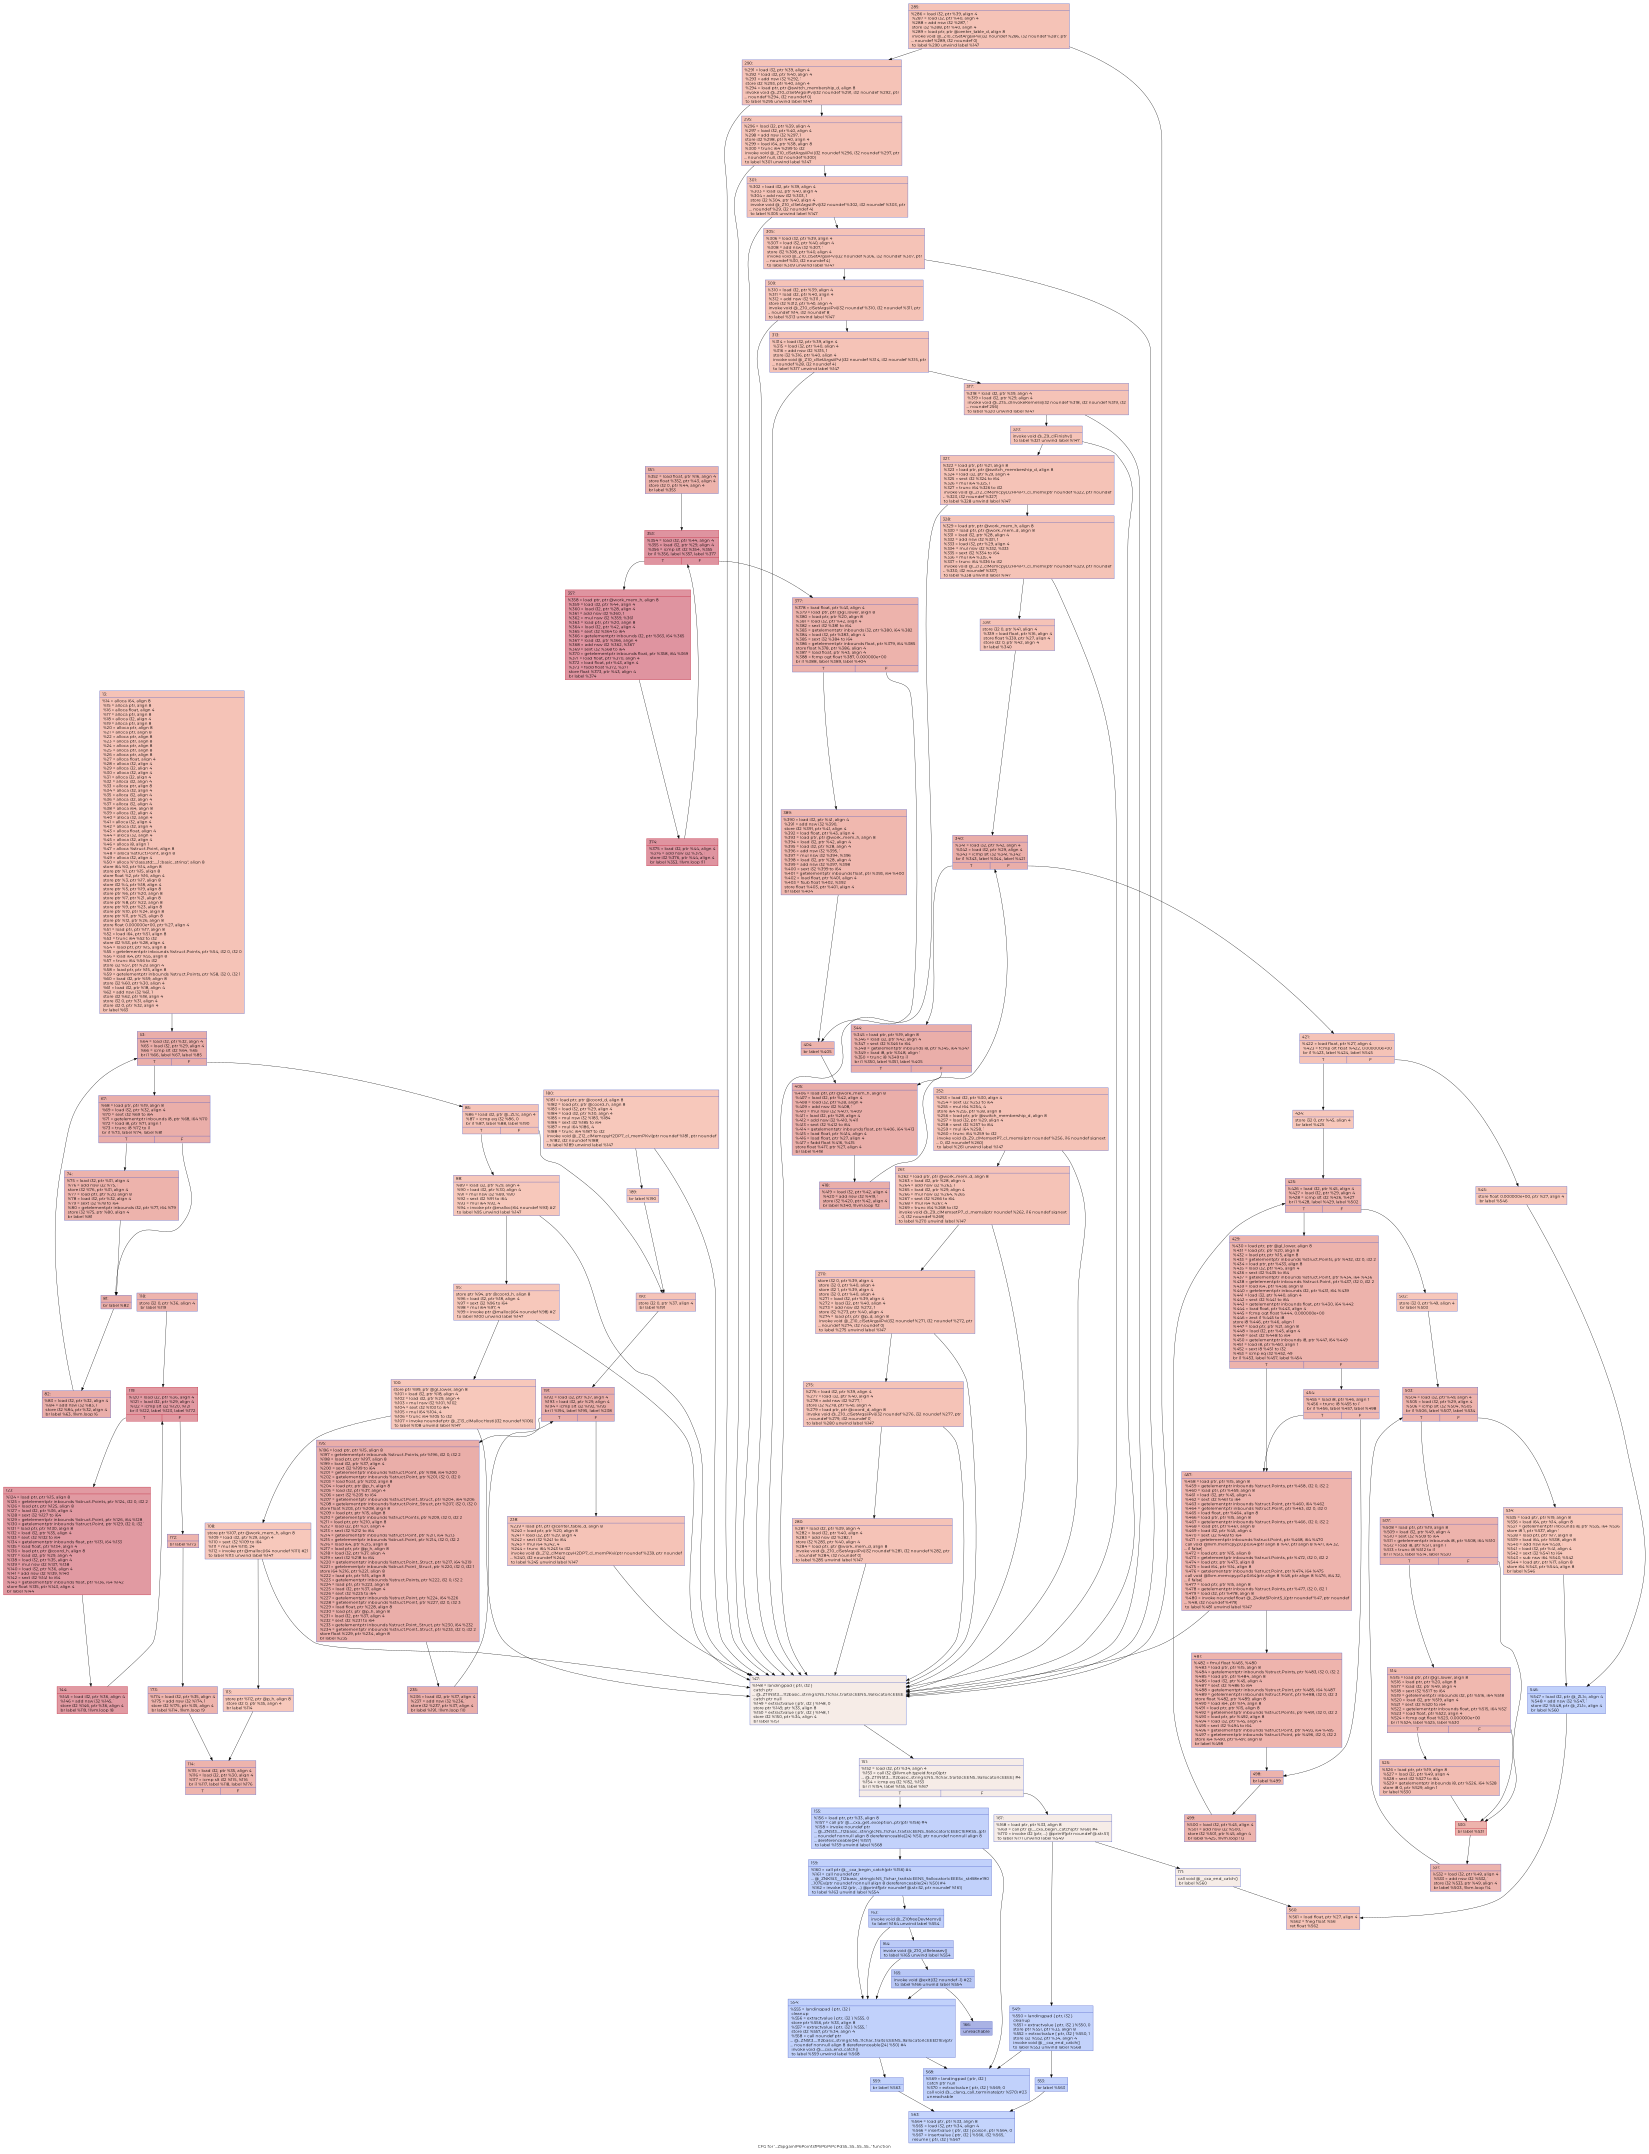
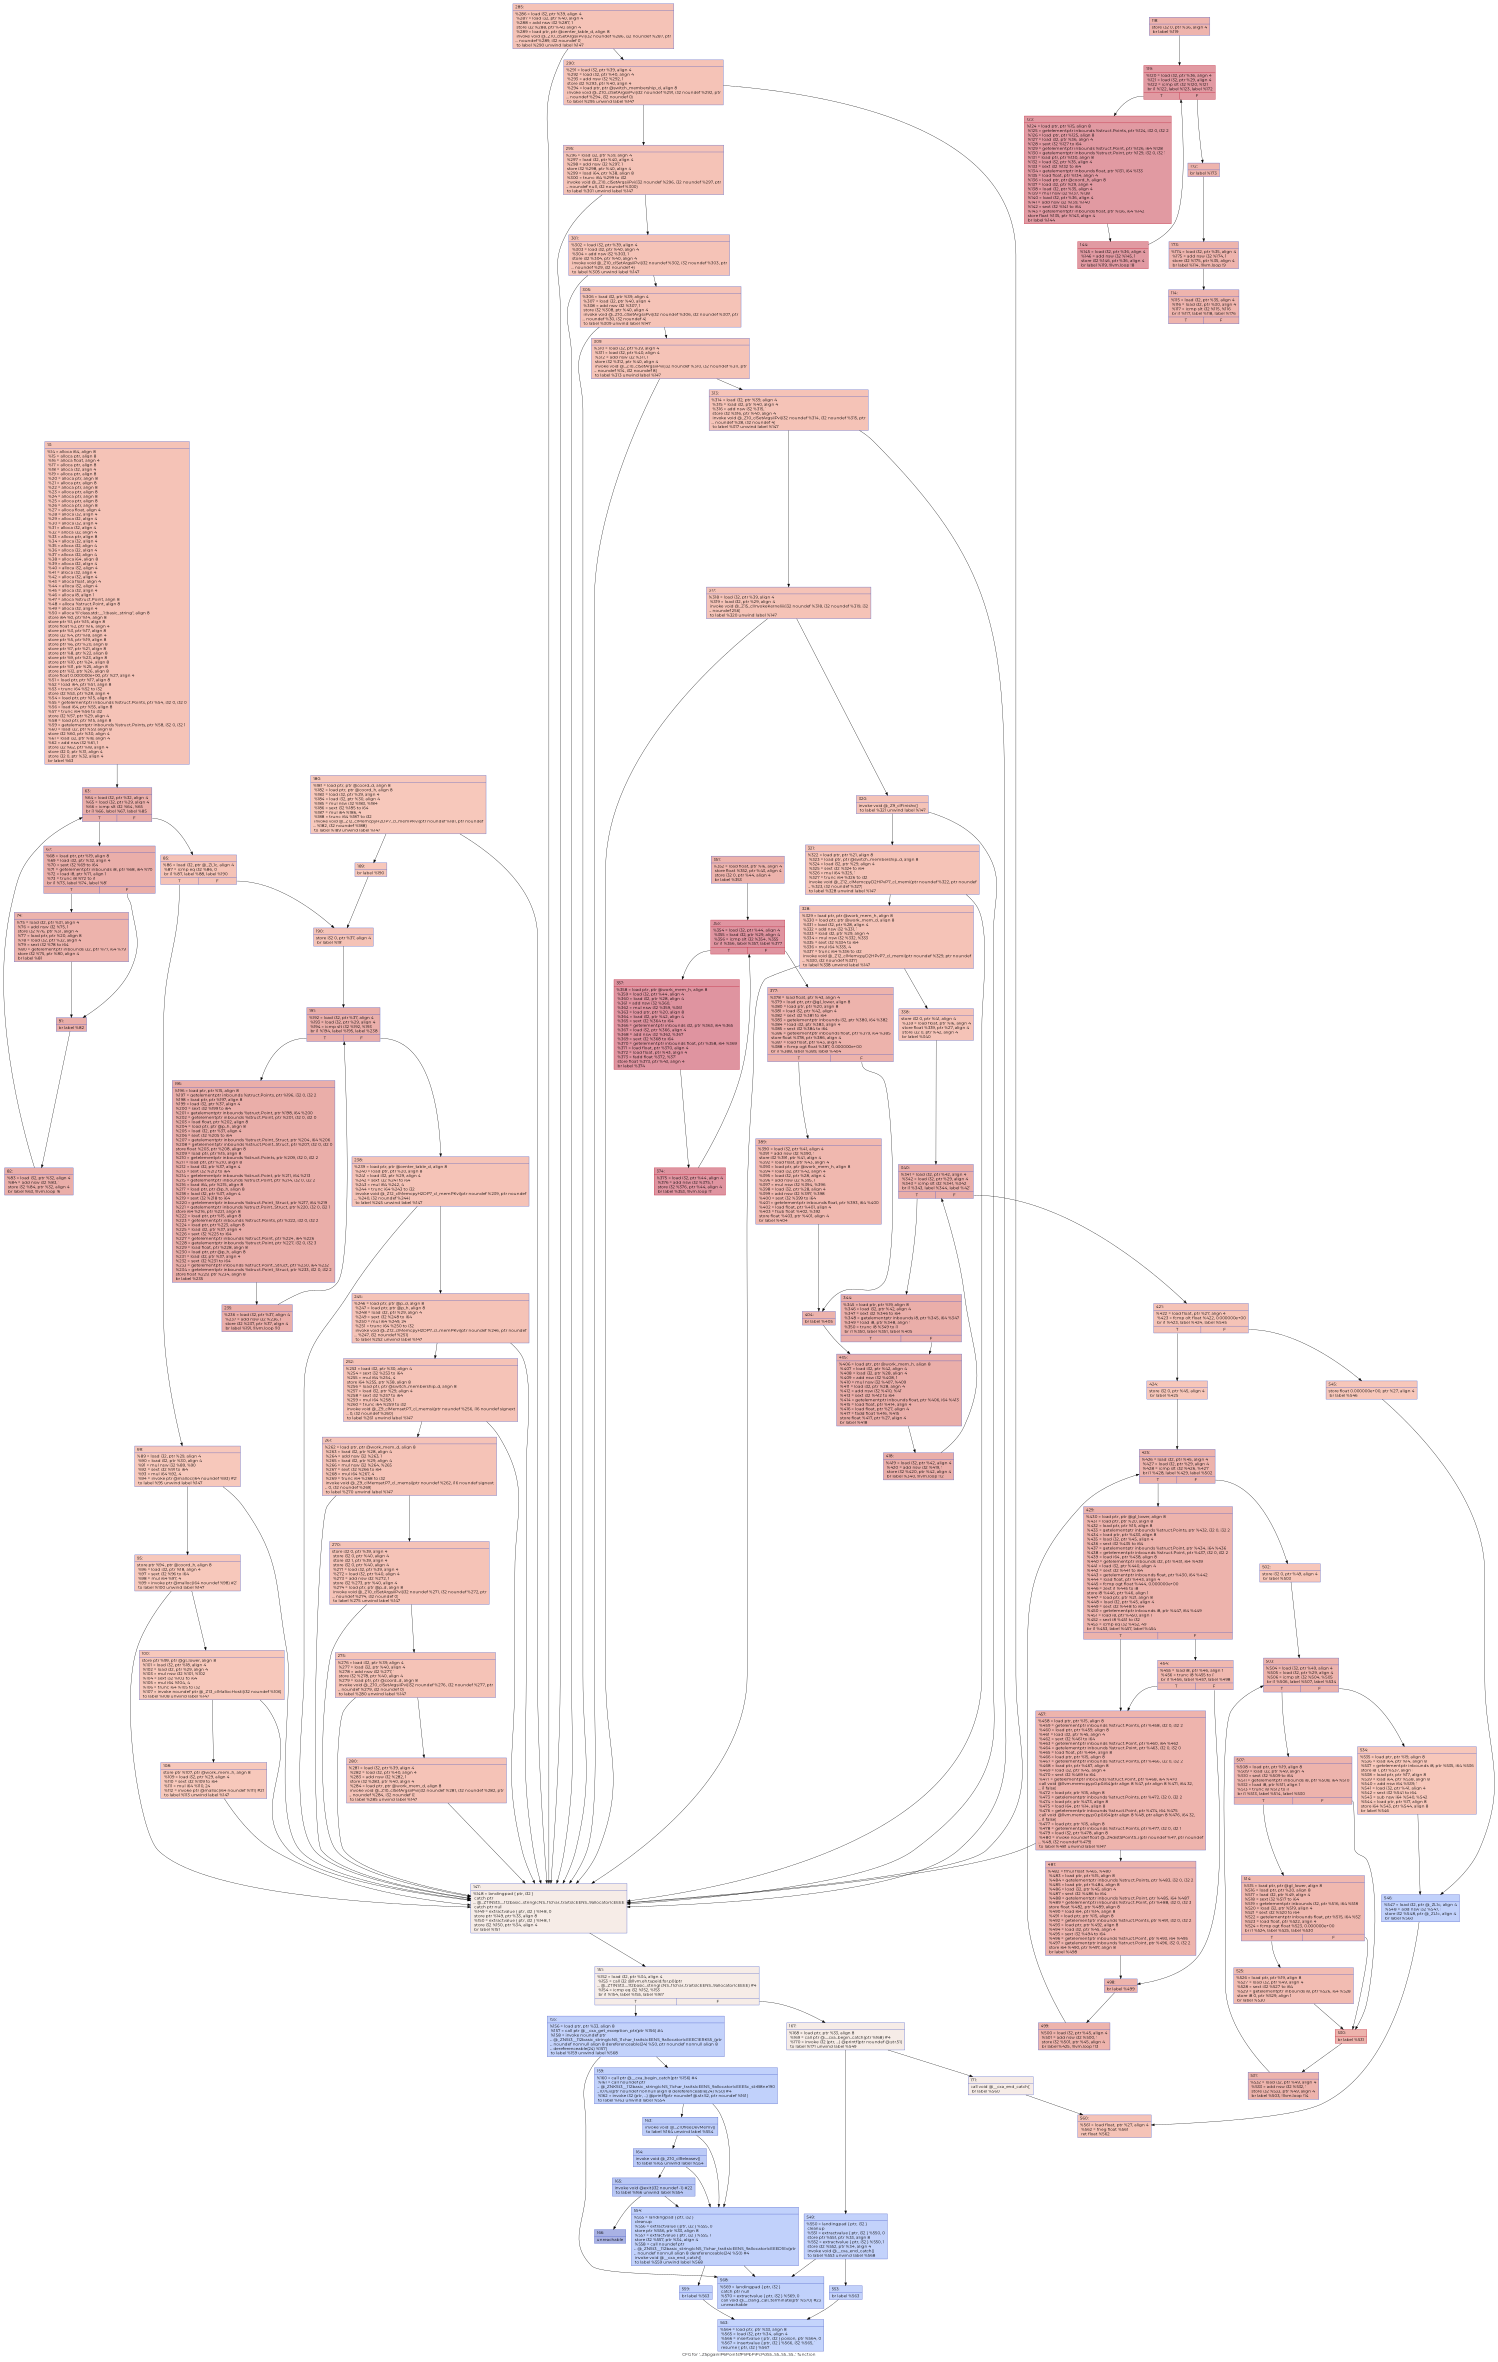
node "245:": added
node "113:": removed
